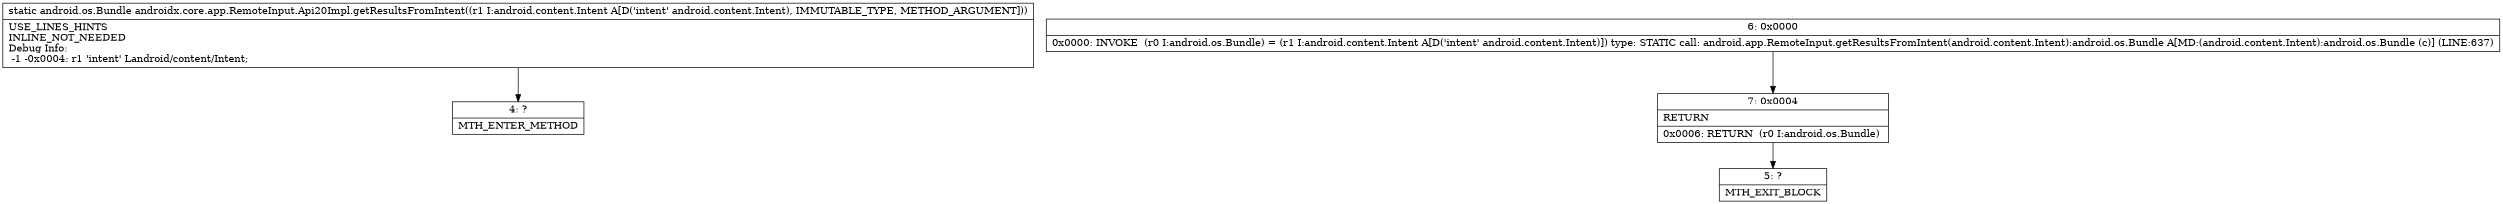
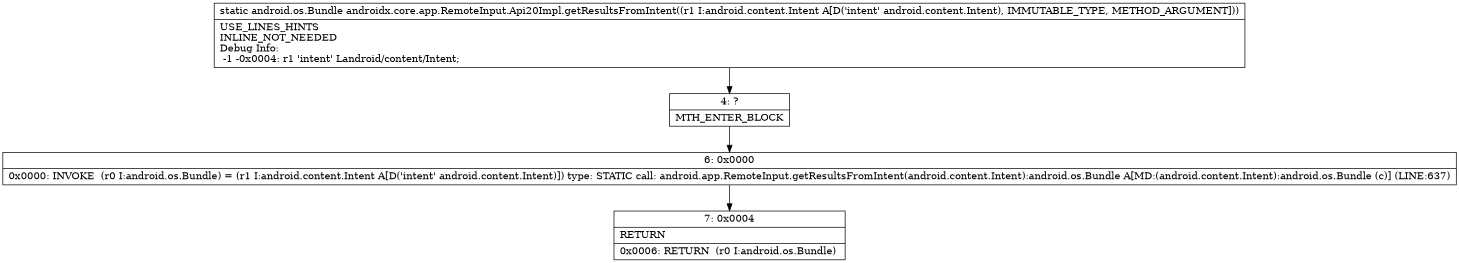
node "4: ?": text "MTH_ENTER_METHOD" -> "MTH_ENTER_BLOCK"
edge "4: ?" -> "6: 0x0000": added
node "5: ?": removed
